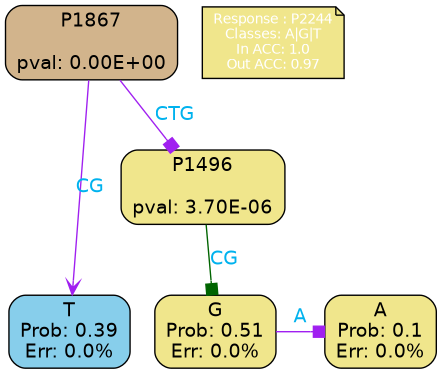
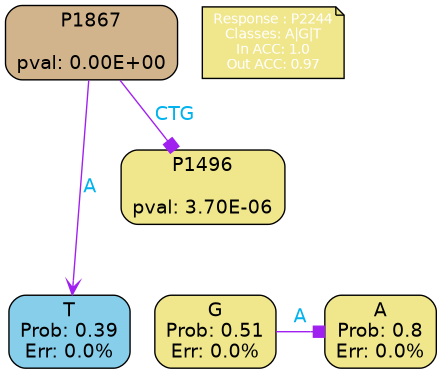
edge "P1867 pval: 0.00E+00" -> "T Prob: 0.39 Err: 0.0%": label "CG" -> "A"
edge "P1496 pval: 3.70E-06" -> "G Prob: 0.51 Err: 0.0%": removed, label "CG"
node "A Prob: 0.1 Err: 0.0%": label "A Prob: 0.1 Err: 0.0%" -> "A Prob: 0.8 Err: 0.0%"
